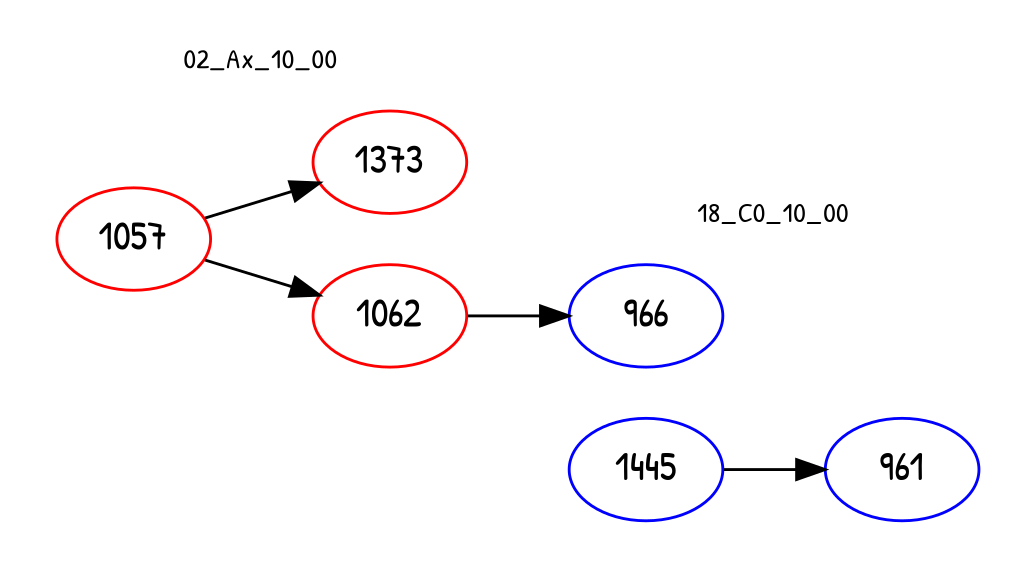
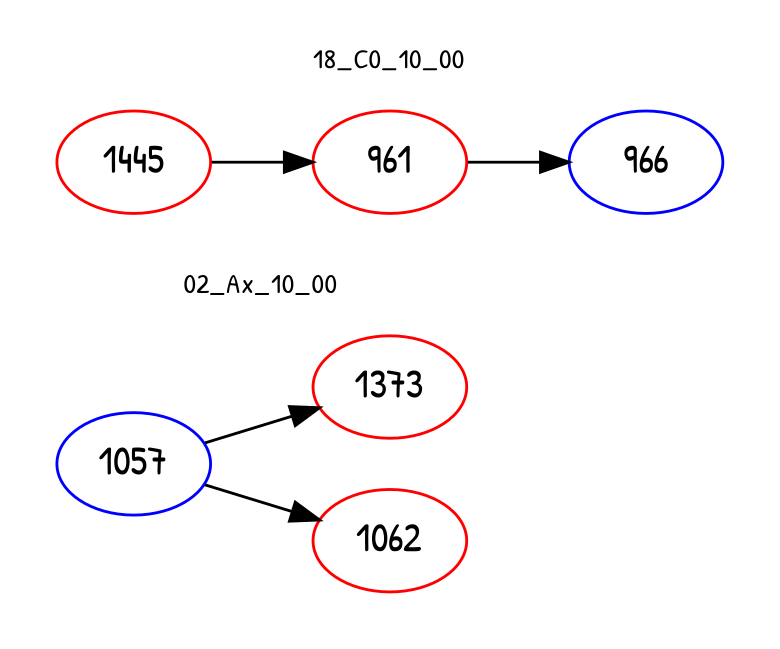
node "1057": color red -> blue
edge "1062" -> "966": now "961" -> "966"
node "1445": color blue -> red
node "961": color blue -> red
